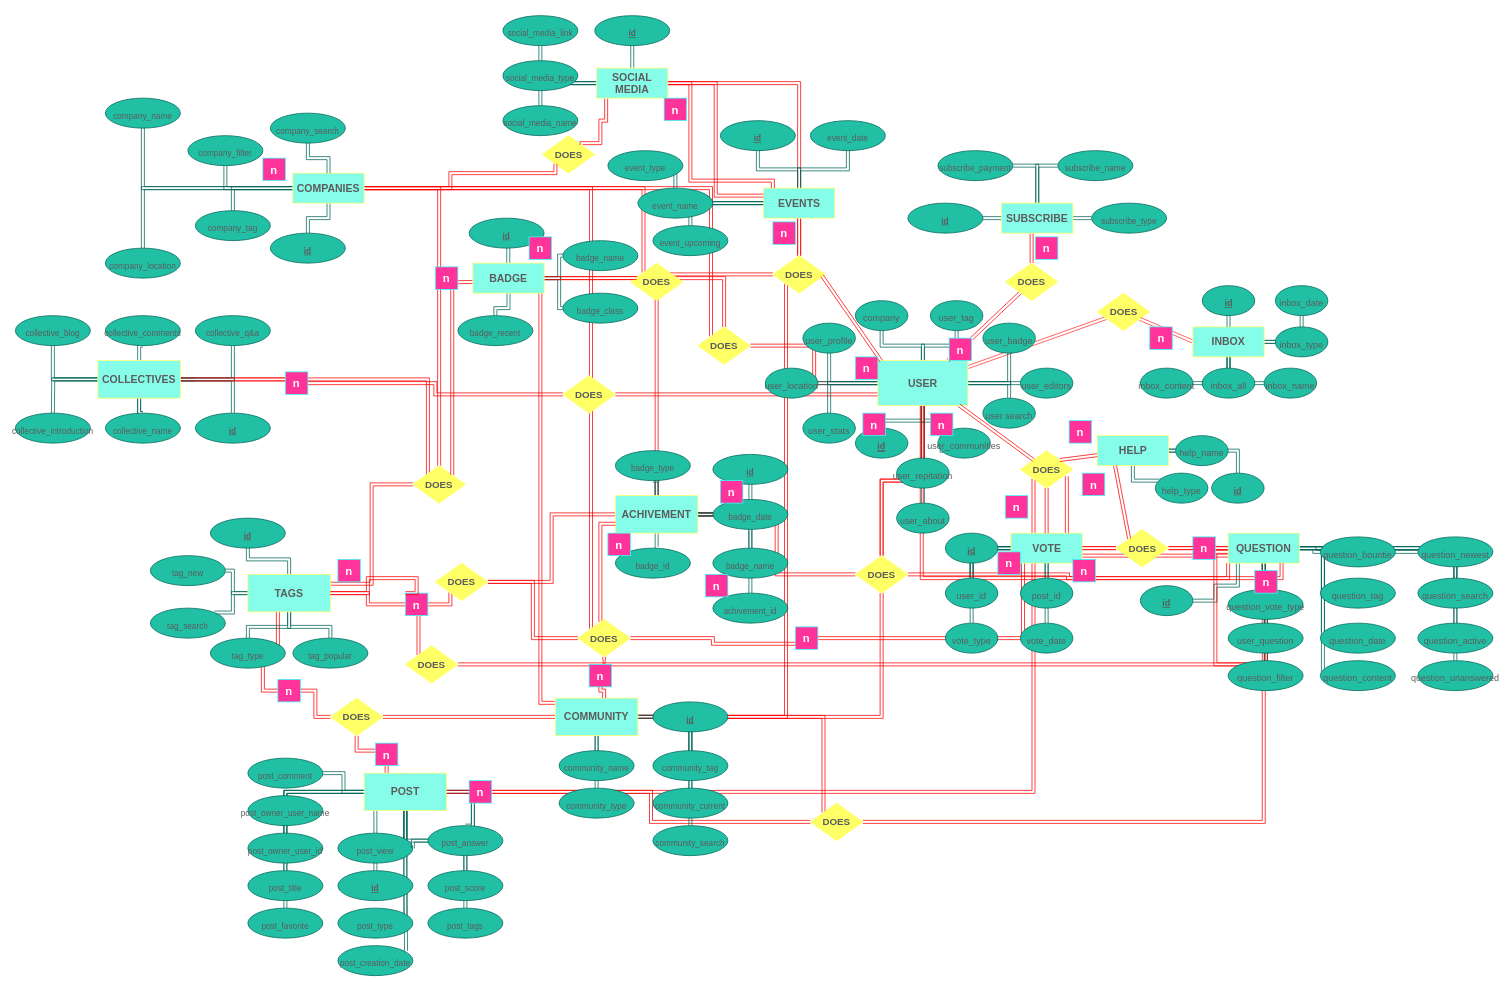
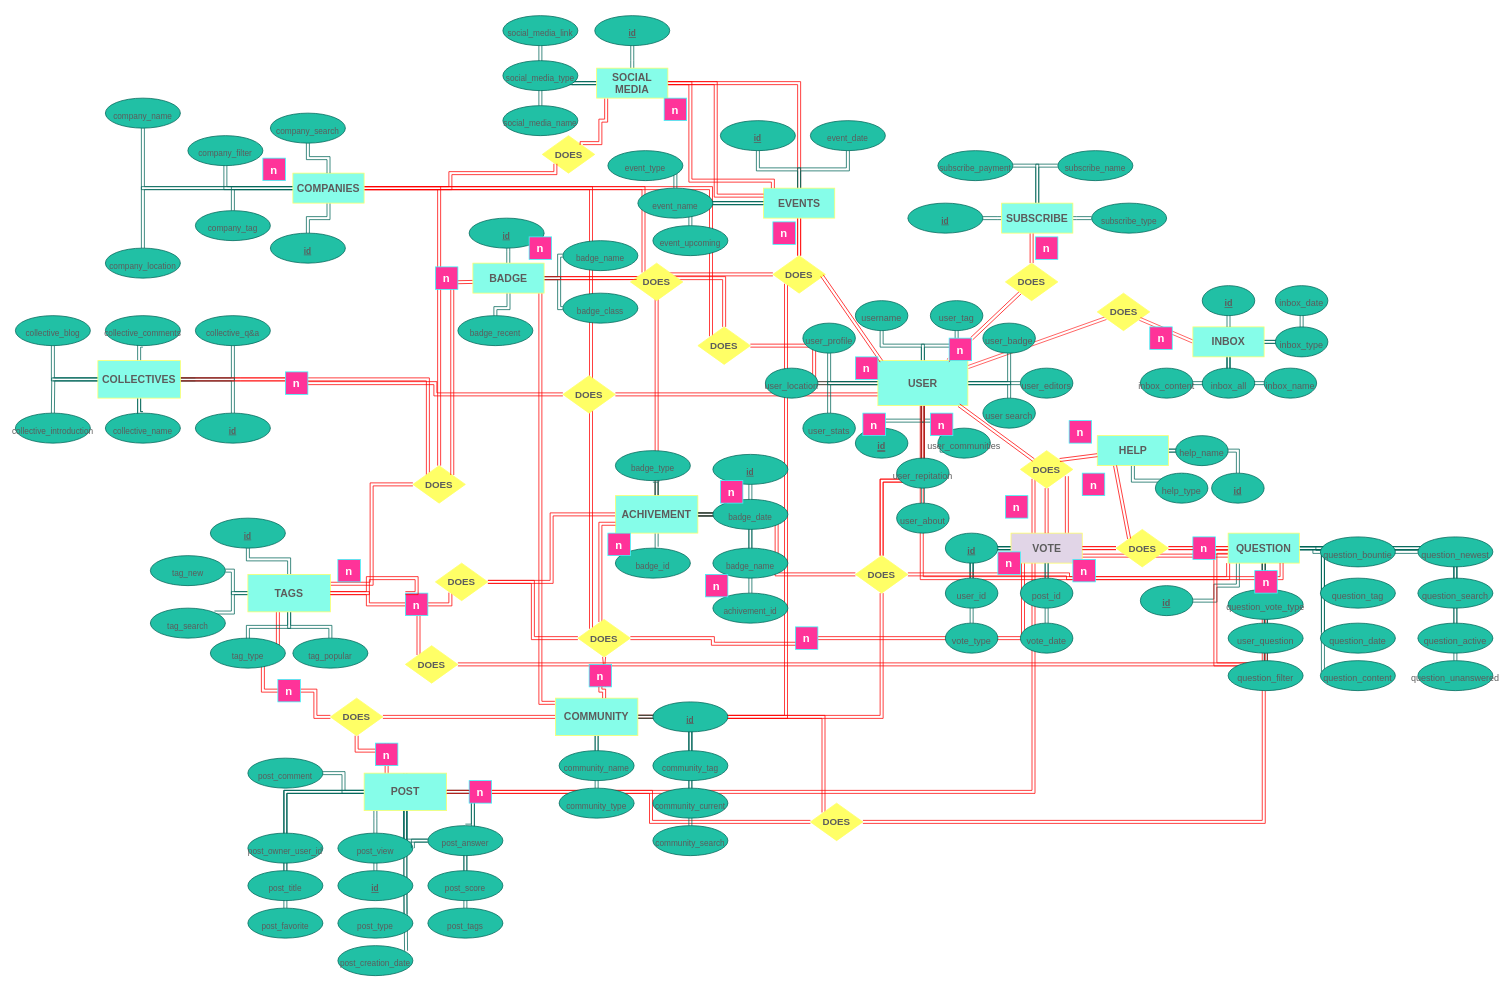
node "company": label "company" -> "username"
node "VOTE": fillcolor #86fde9 -> #e1d5e7
node "post_owner_user_name": removed
